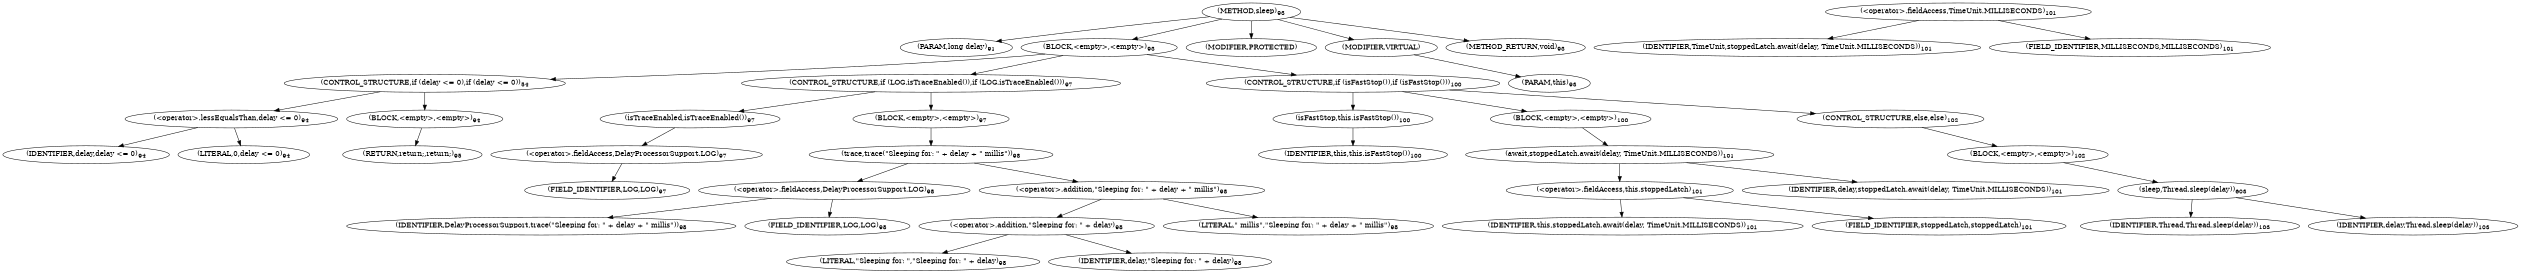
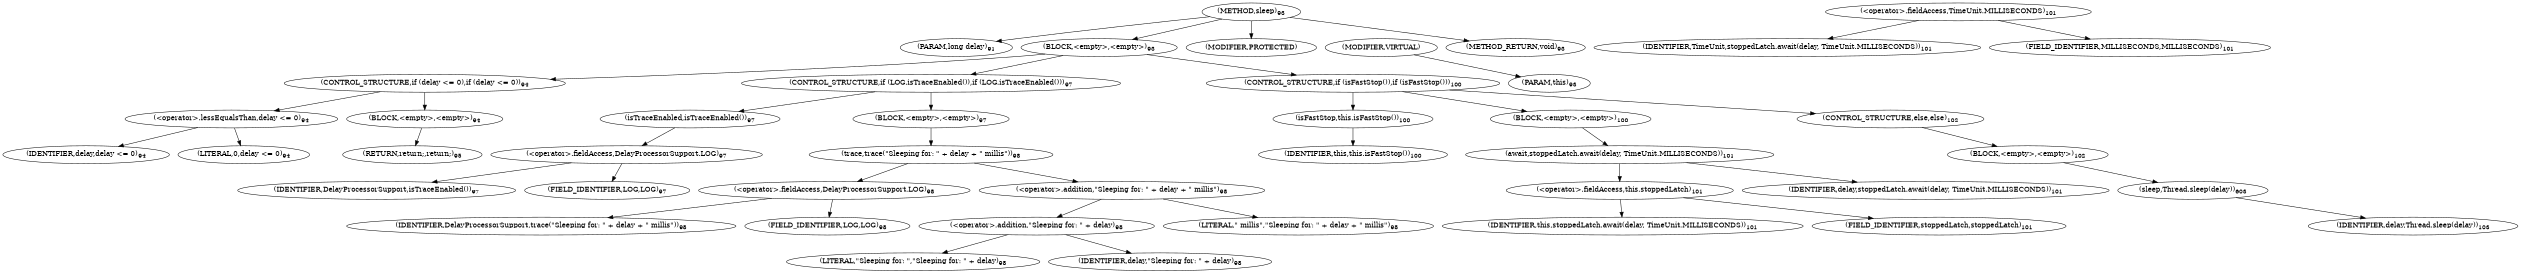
edge "(METHOD,sleep)" -> "(MODIFIER,VIRTUAL)": removed
node "(CONTROL_STRUCTURE,if (delay <= 0),if (delay <= 0))": text "54" -> "94"
node "(IDENTIFIER,DelayProcessorSupport,isTraceEnabled())": added
node "(IDENTIFIER,Thread,Thread.sleep(delay))": removed
